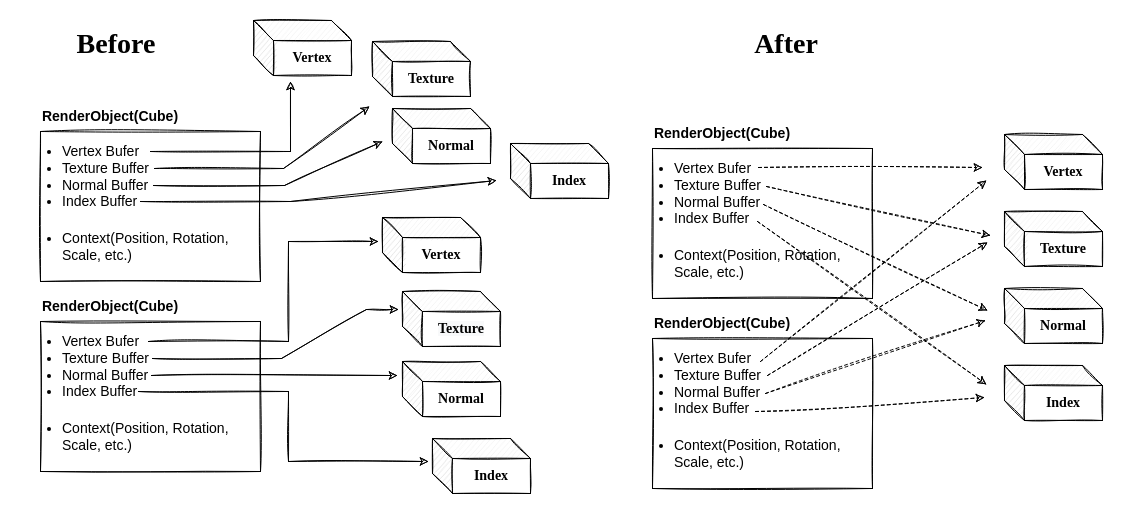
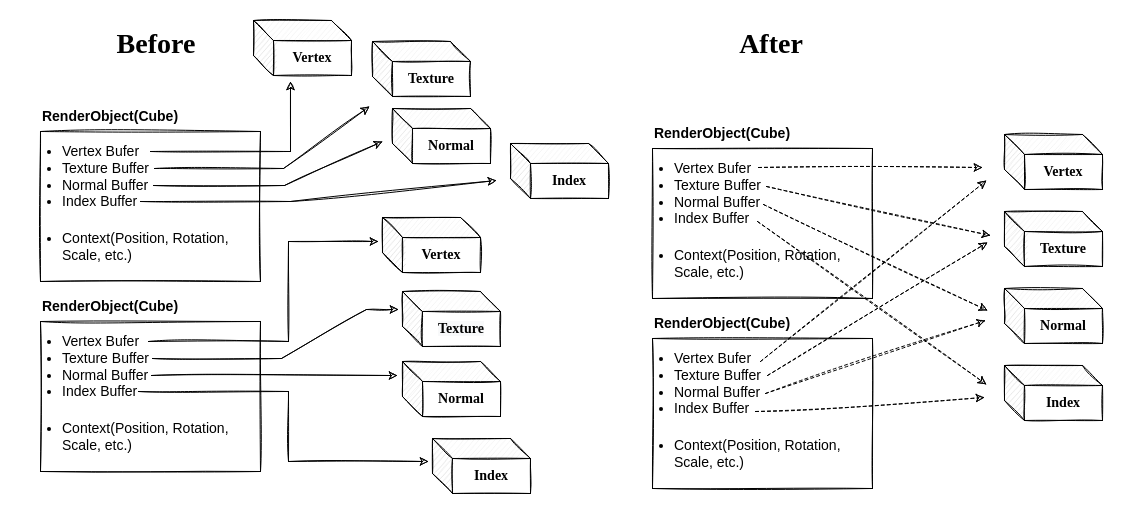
node "Before": moved (117, 44) -> (157, 44)
node "After": moved (787, 44) -> (772, 44)
